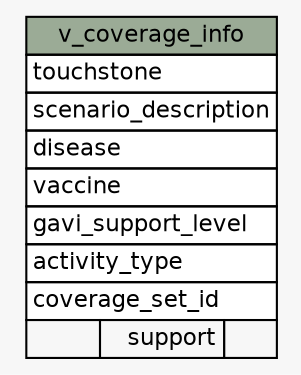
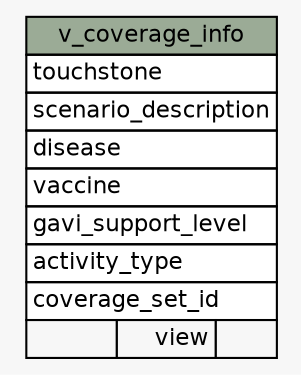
node "v_coverage_info": text "support" -> "view"
